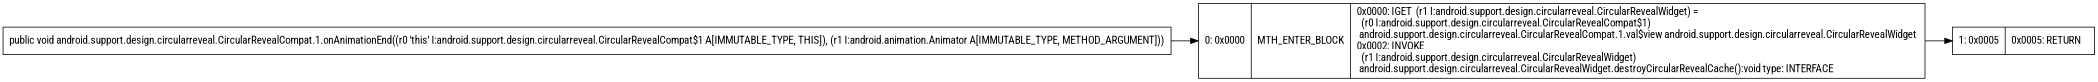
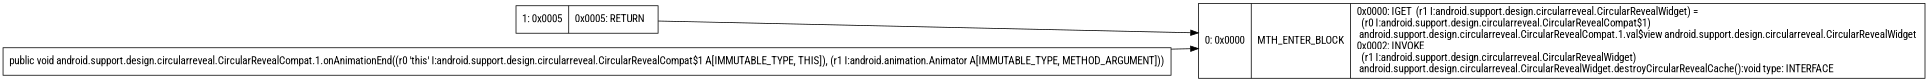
edge "0: 0x0000" -> "1: 0x0005": reversed
